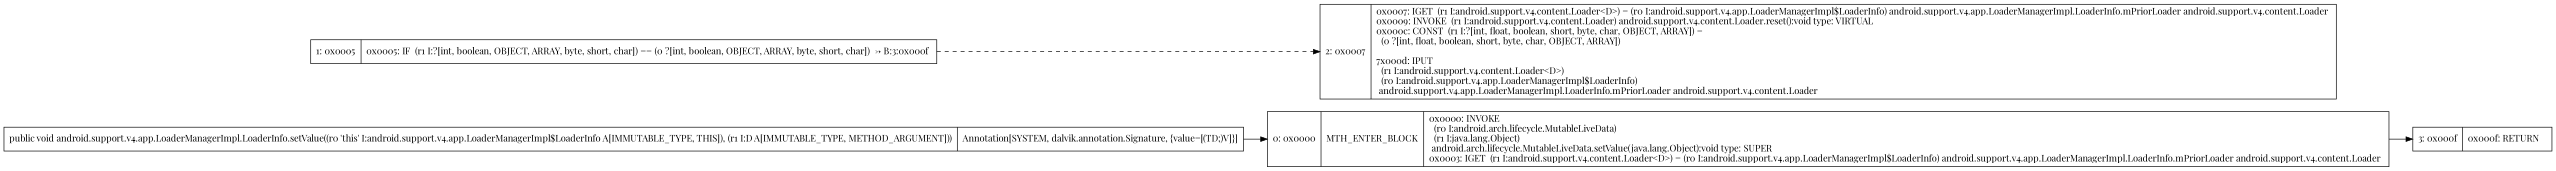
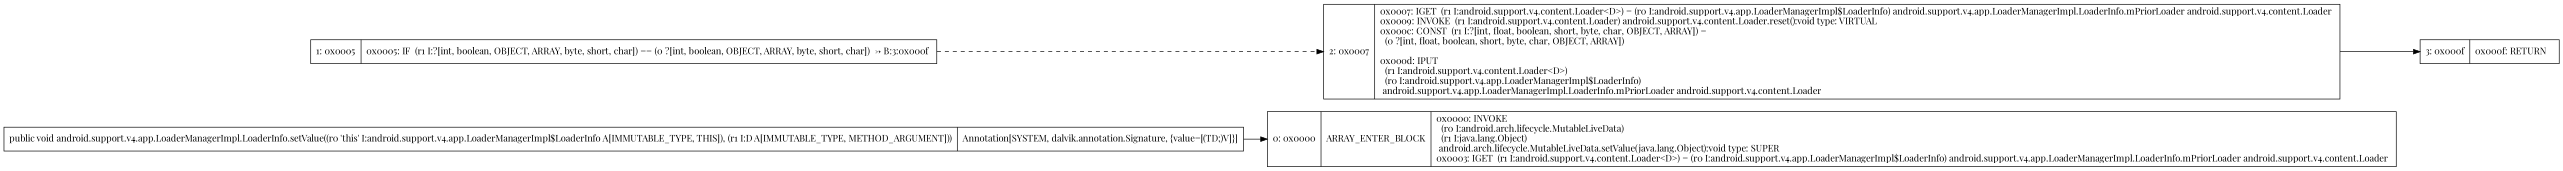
node "2: 0x0007": text "7x000d: IPUT" -> "0x000d: IPUT"
node "0: 0x0000": text "MTH_ENTER_BLOCK" -> "ARRAY_ENTER_BLOCK"
edge "0: 0x0000" -> "3: 0x000f": now "2: 0x0007" -> "3: 0x000f"
